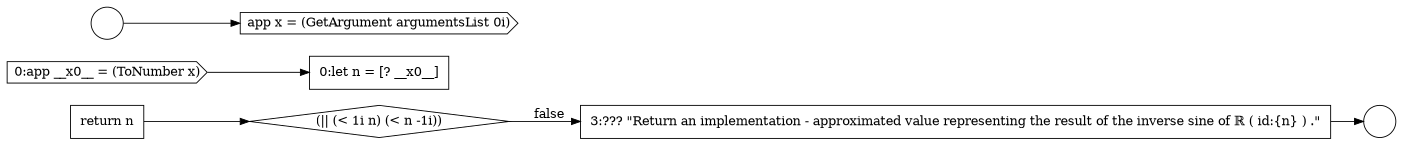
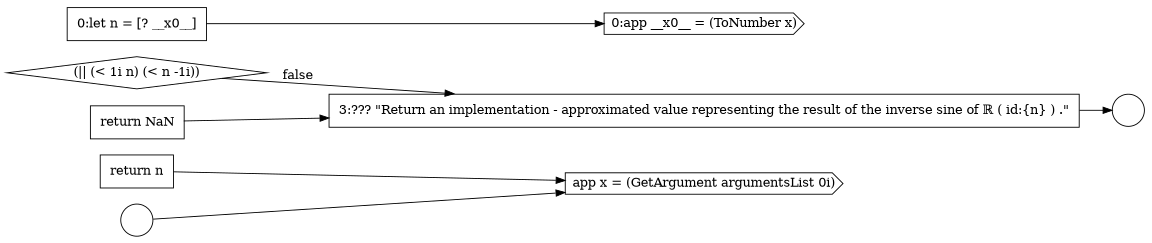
edge "0:app __x0__ = (ToNumber x)" -> "0:let n = [? __x0__]": reversed
edge "return n" -> "(|| (< 1i n) (< n -1i))": now "return n" -> "app x = (GetArgument argumentsList 0i)"
node "return NaN": added
